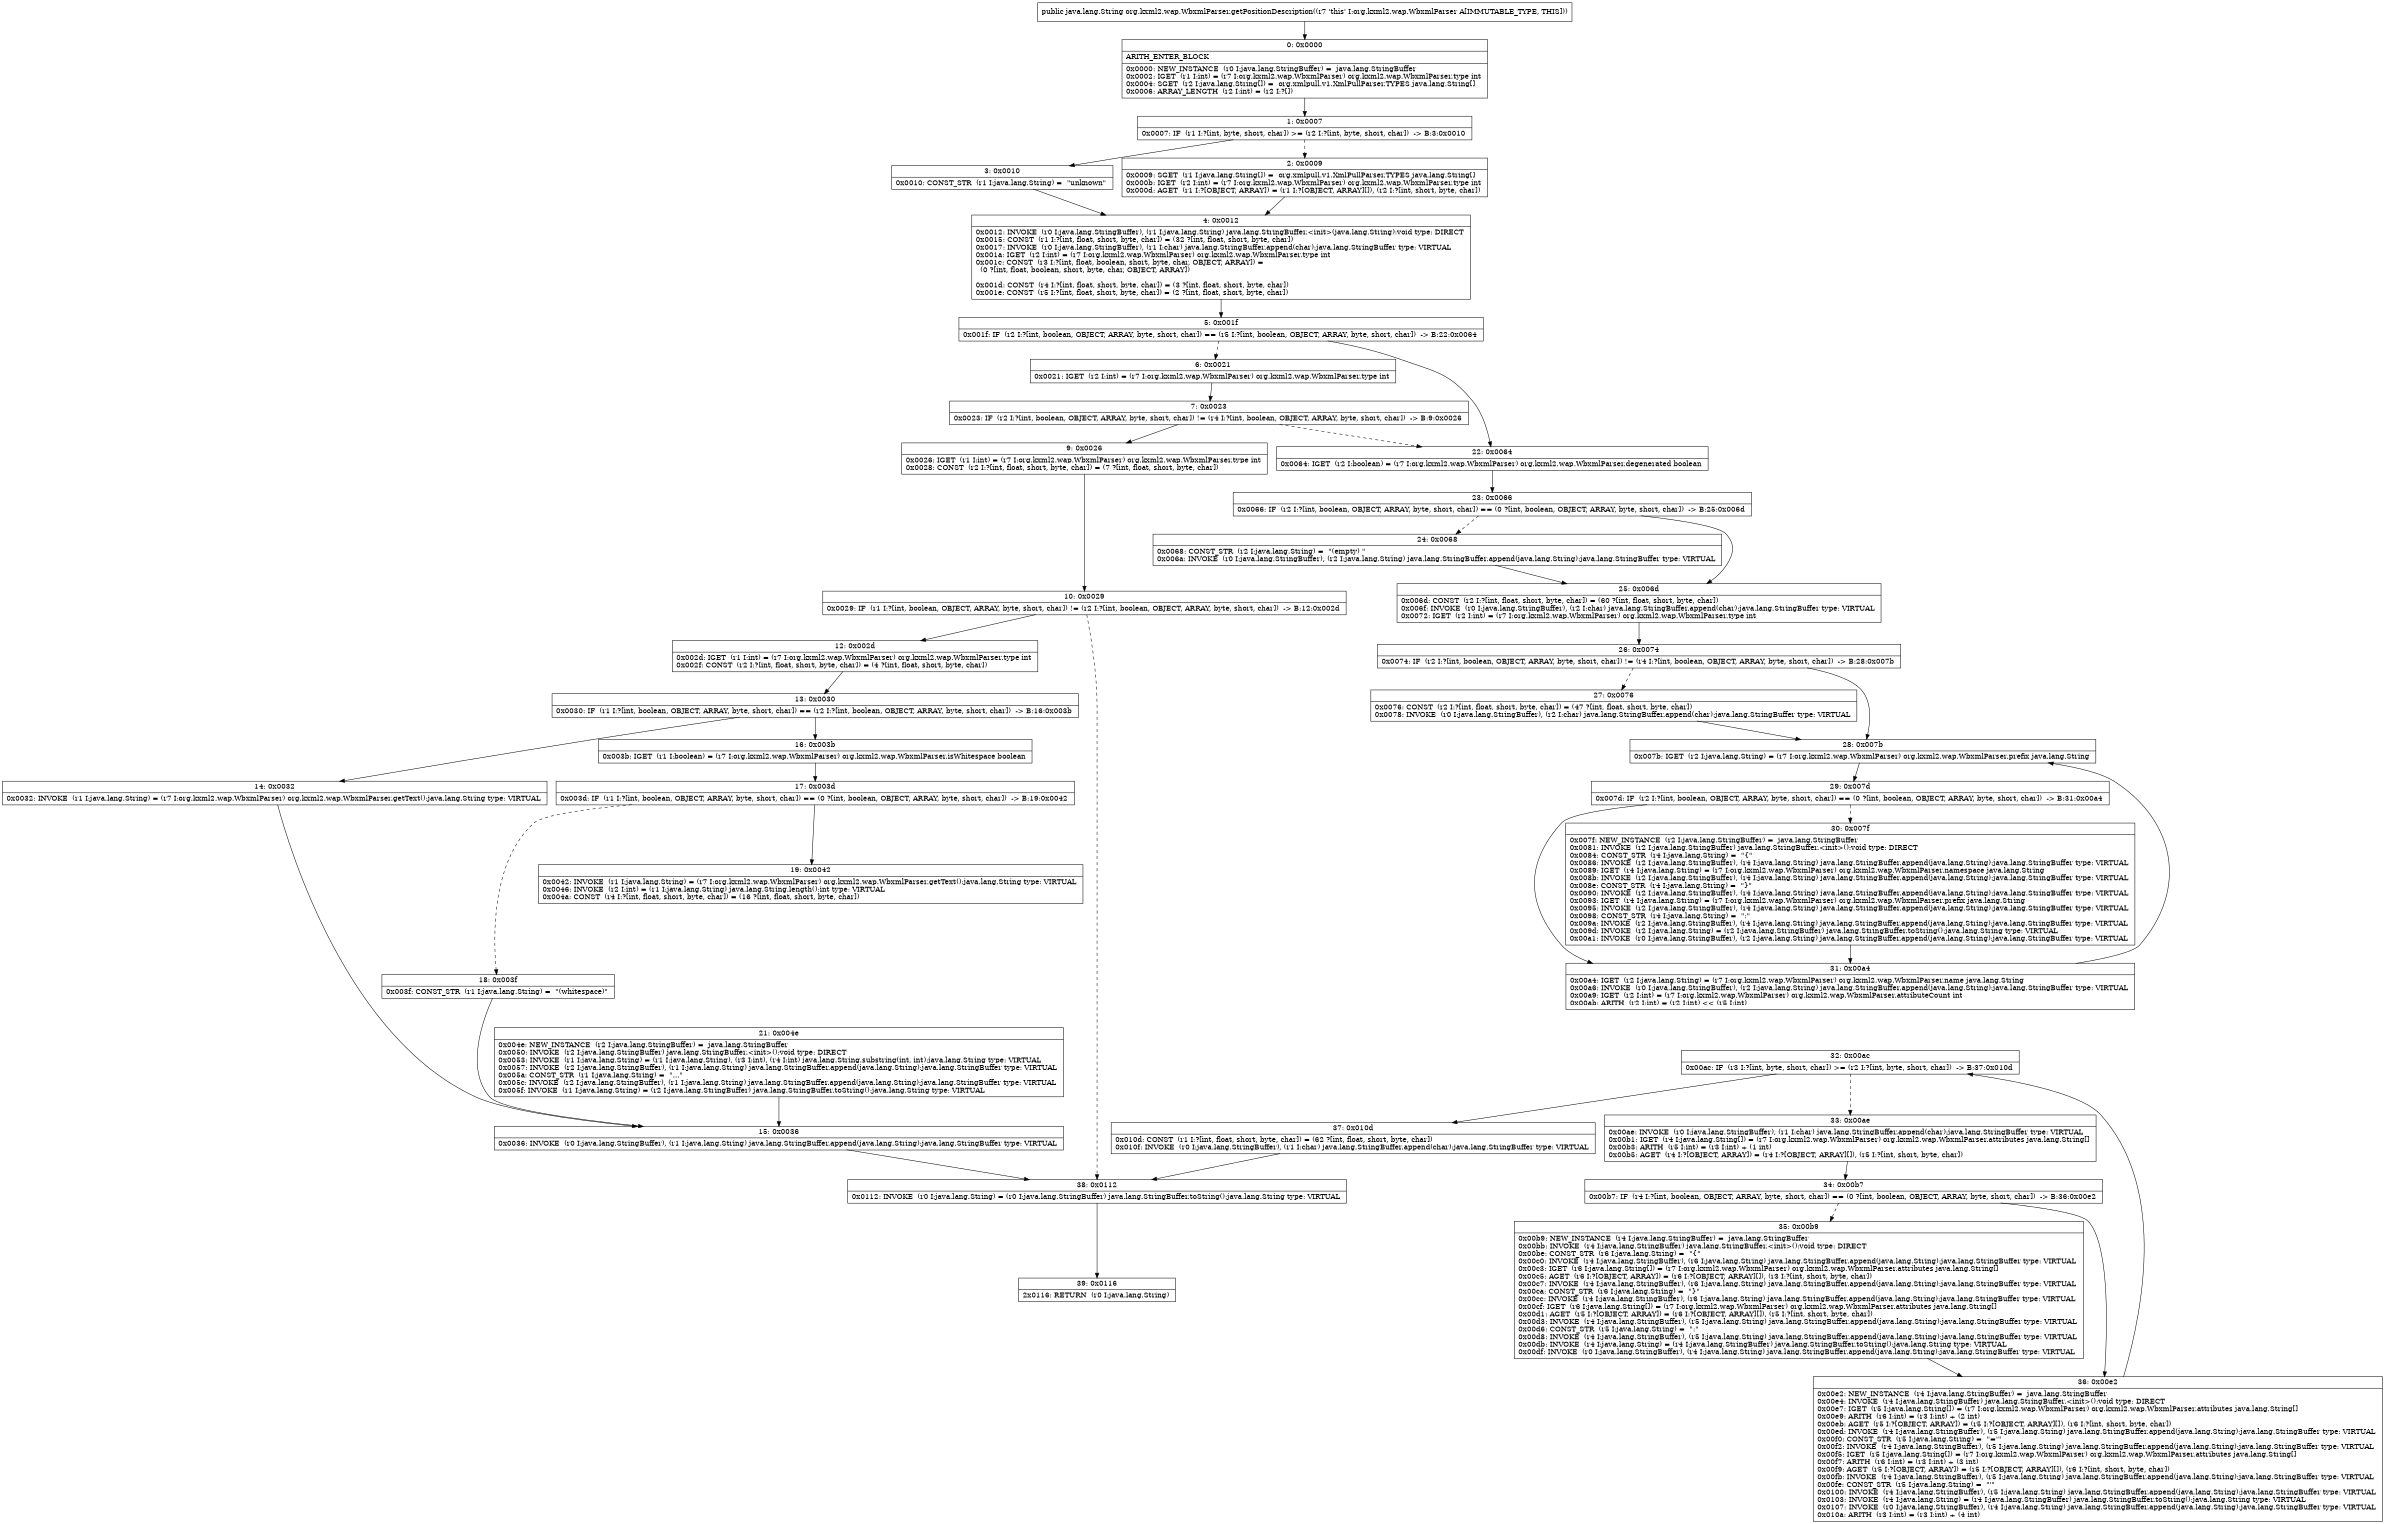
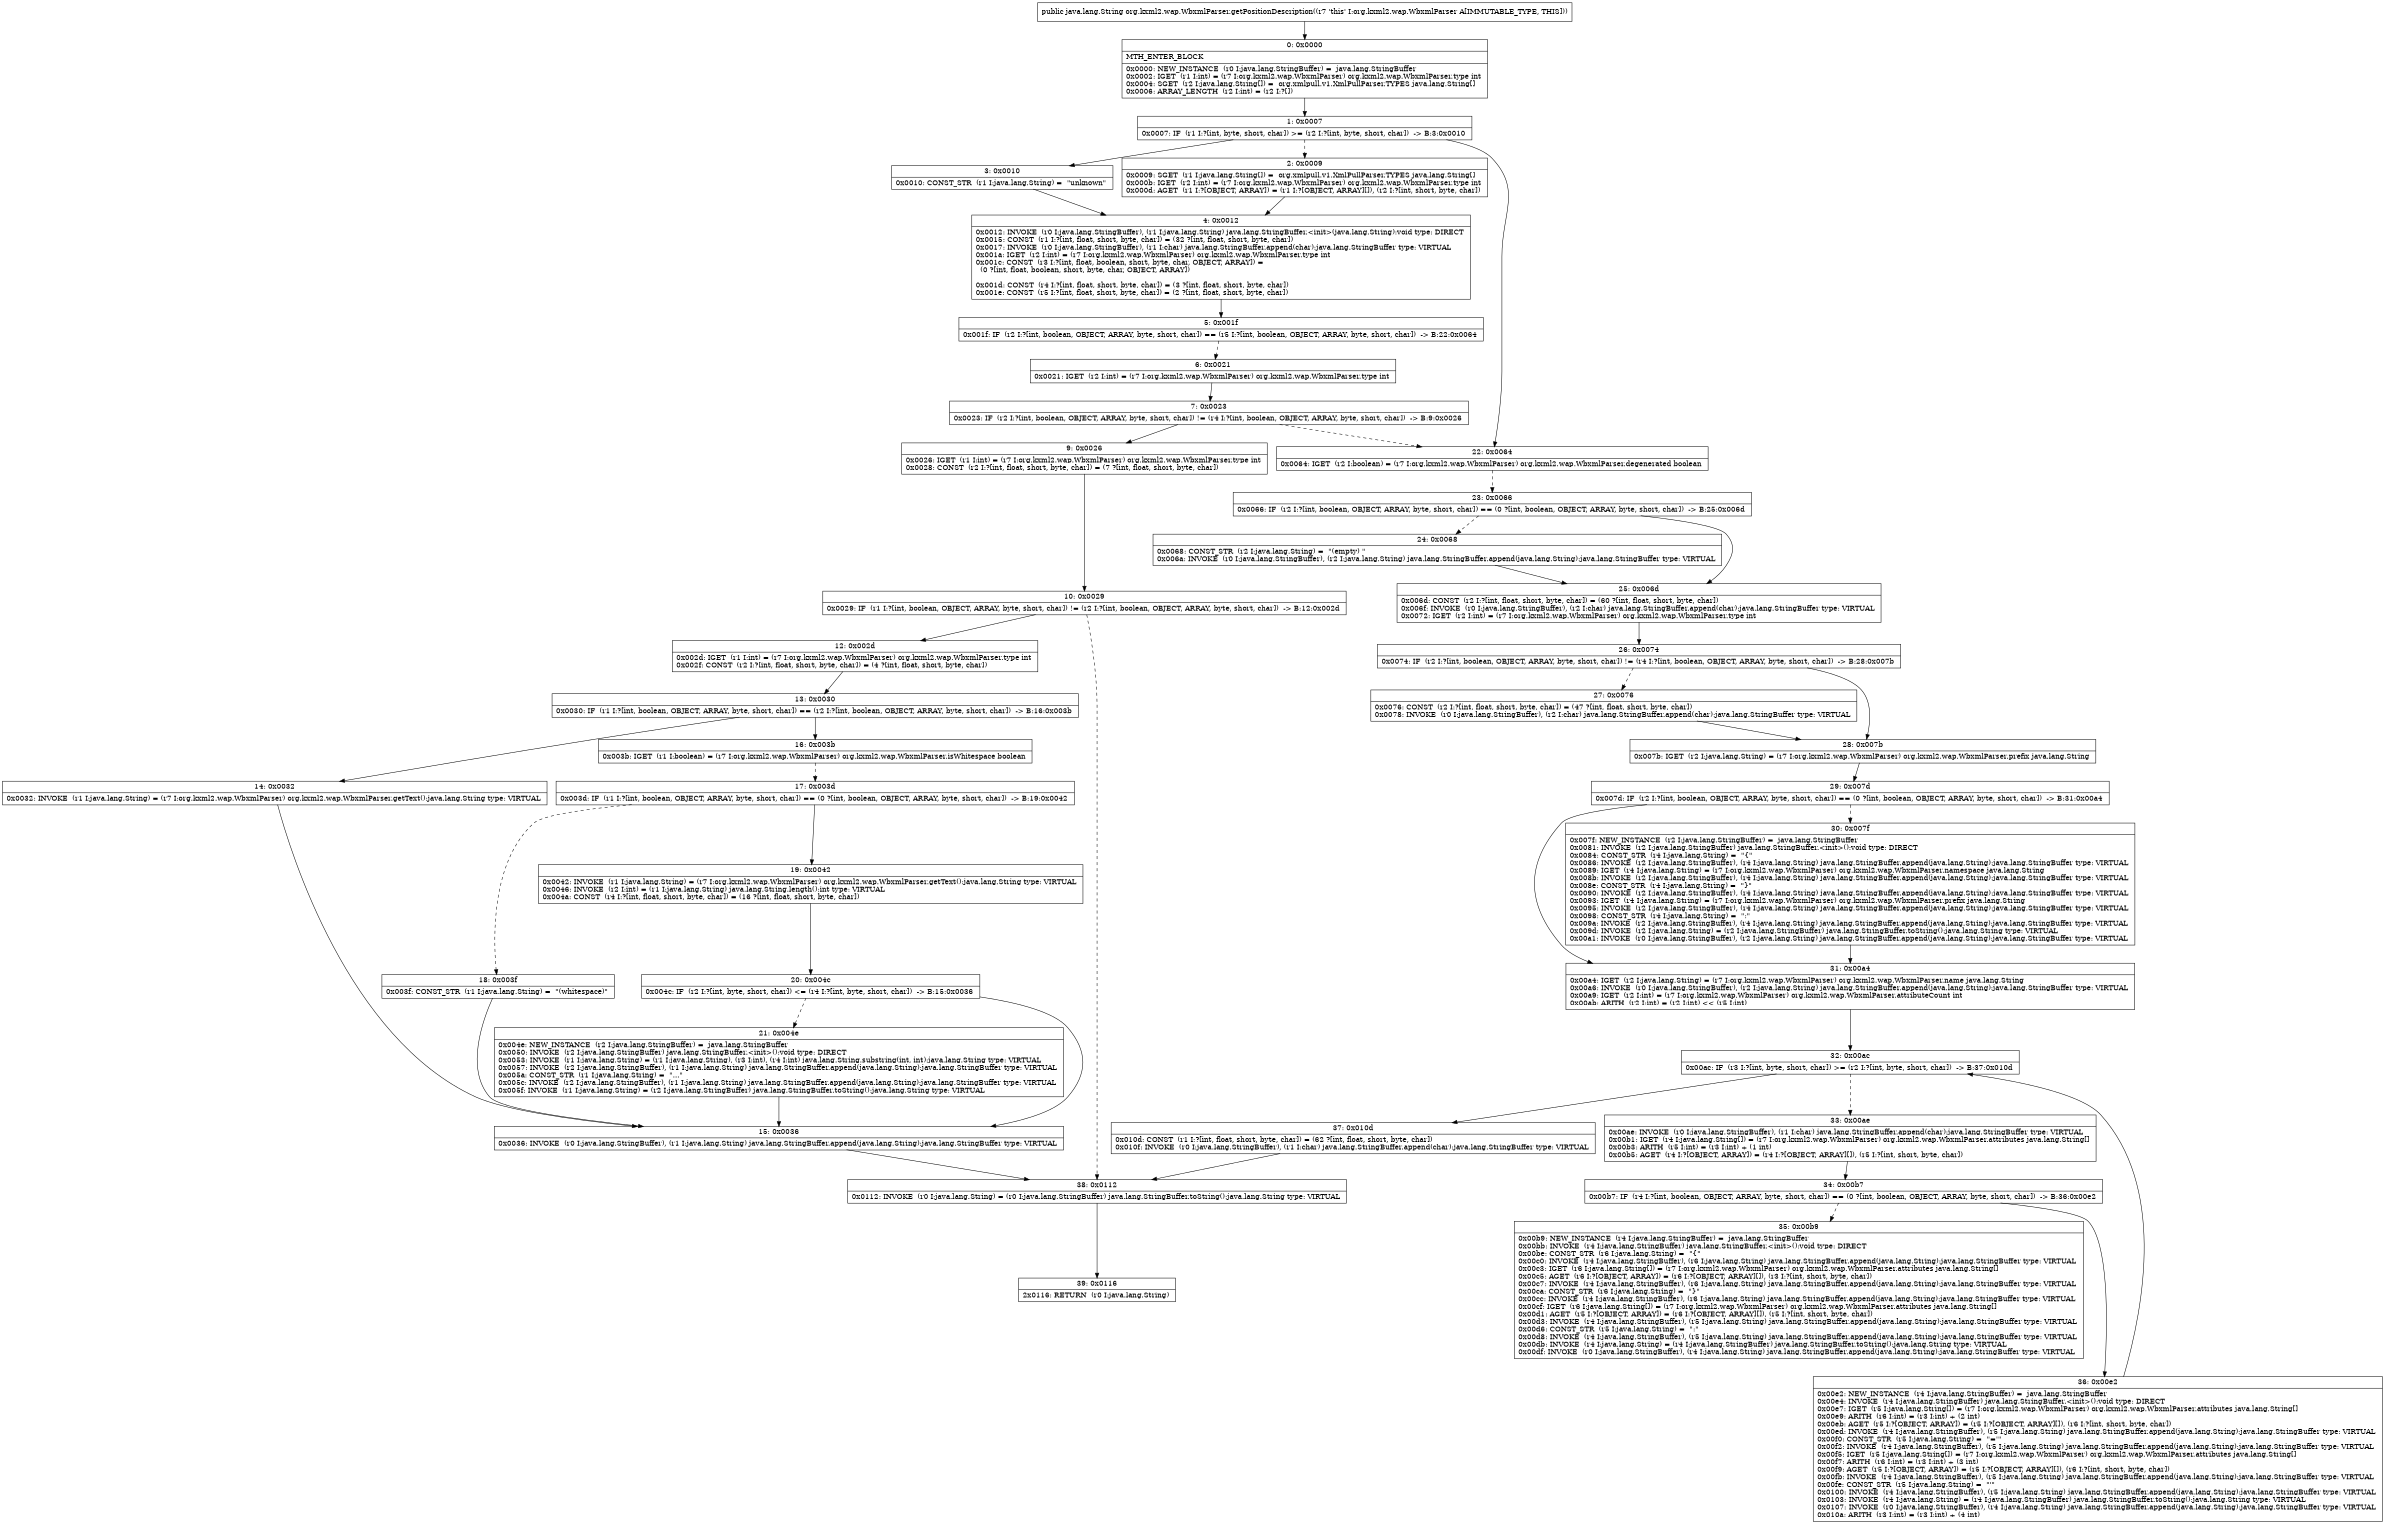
node "0: 0x0000": text "ARITH_ENTER_BLOCK" -> "MTH_ENTER_BLOCK"
edge "5: 0x001f" -> "22: 0x0064": now "1: 0x0007" -> "22: 0x0064"
edge "22: 0x0064" -> "23: 0x0066": style solid -> dashed
edge "16: 0x003b" -> "17: 0x003d": style solid -> dashed
edge "31: 0x00a4" -> "28: 0x007b": now "31: 0x00a4" -> "32: 0x00ac"
node "20: 0x004c": added
edge "35: 0x00b9" -> "36: 0x00e2": removed
